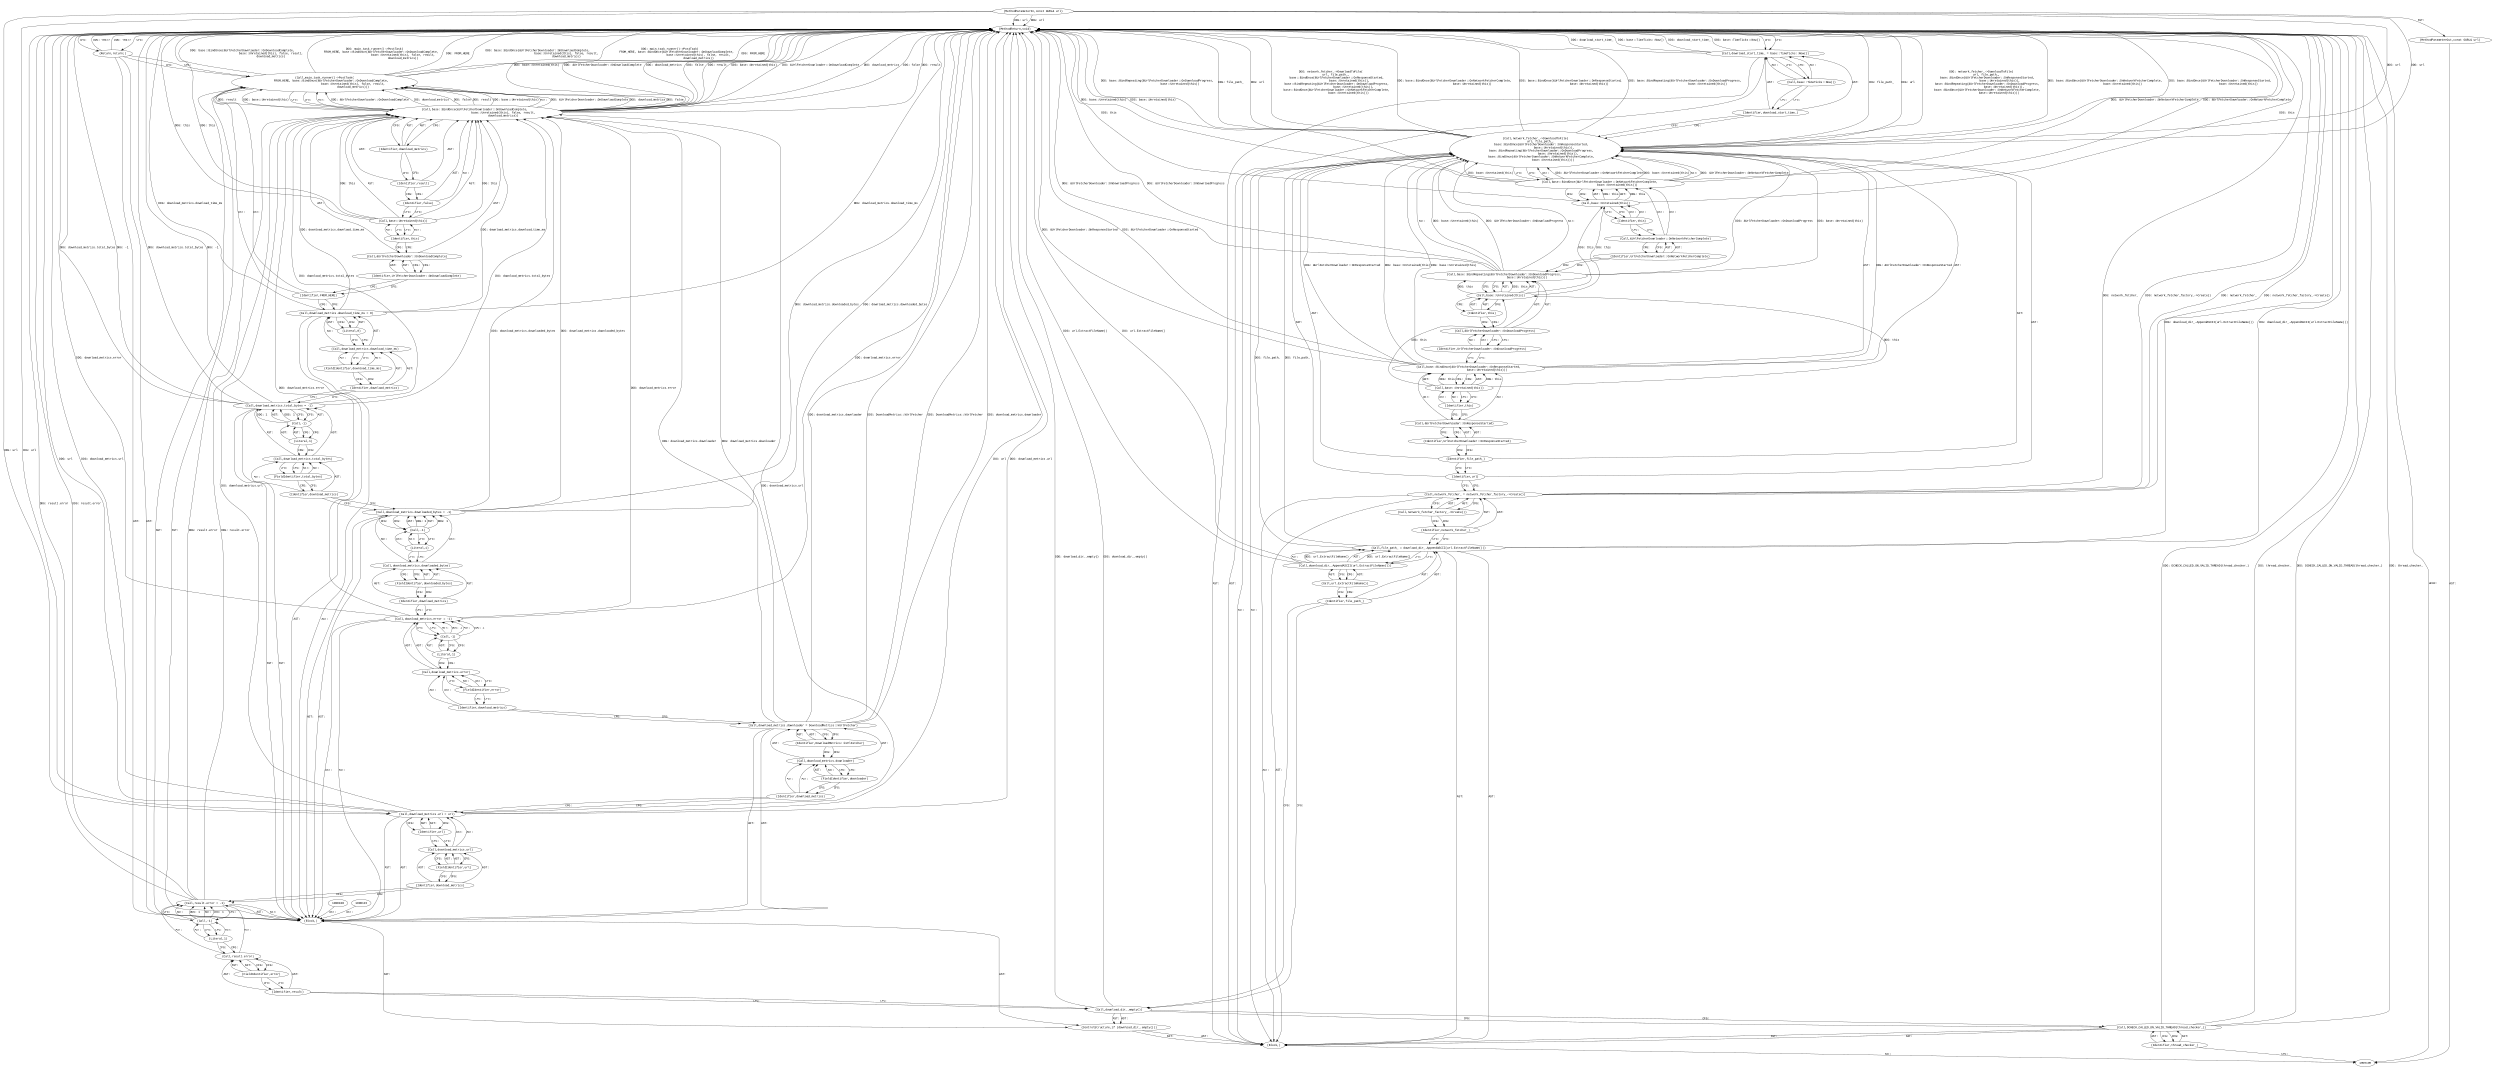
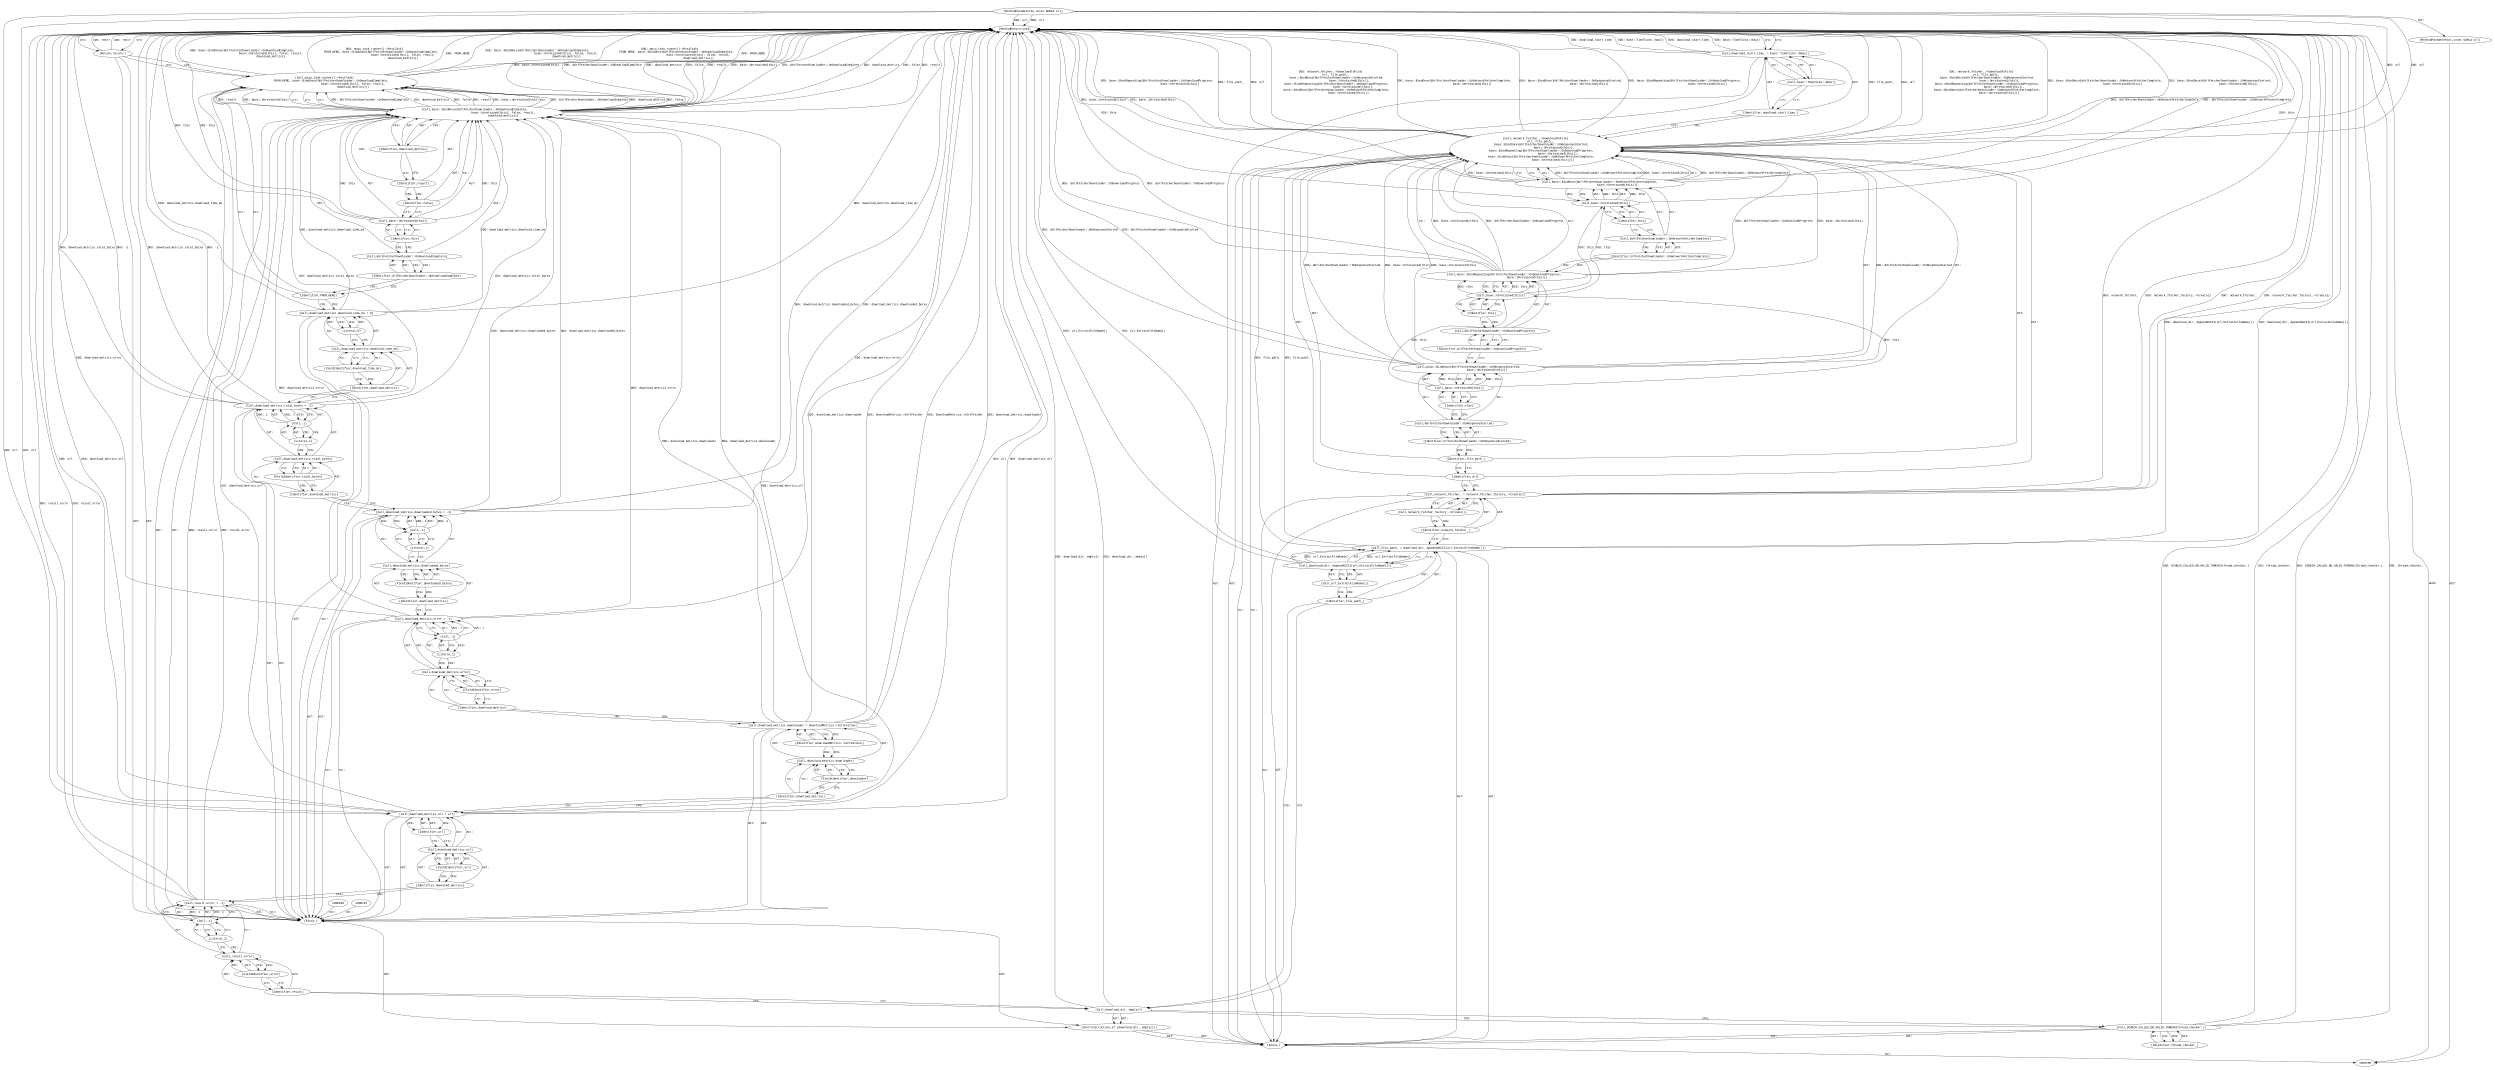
edge "(Identifier,thread_checker_)" -> "1000100": removed, label "CFG:"
